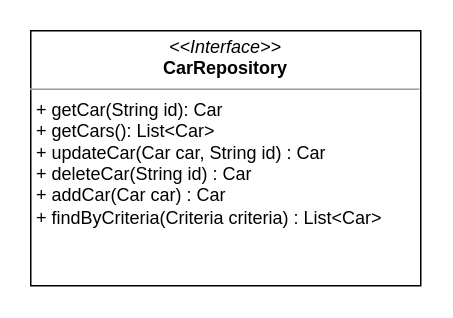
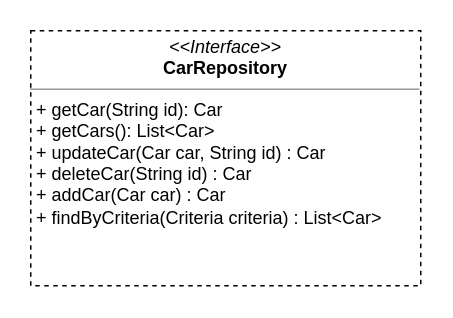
node "<<Interface>> CarRepository + getCar(String id): Car + getCars(): List<Car> + updateCar(Car car, String id) : Car + deleteCar(String id) : Car + addCar(Car car) : Car + findByCriteria(Criteria criteria) : List<Car>": style solid -> dashed
